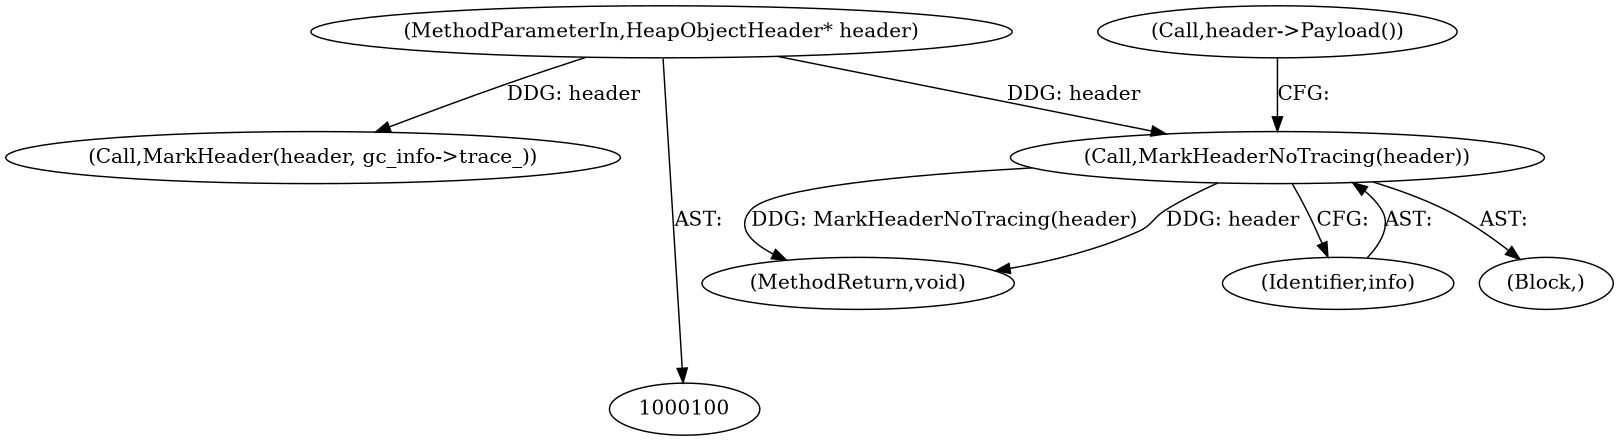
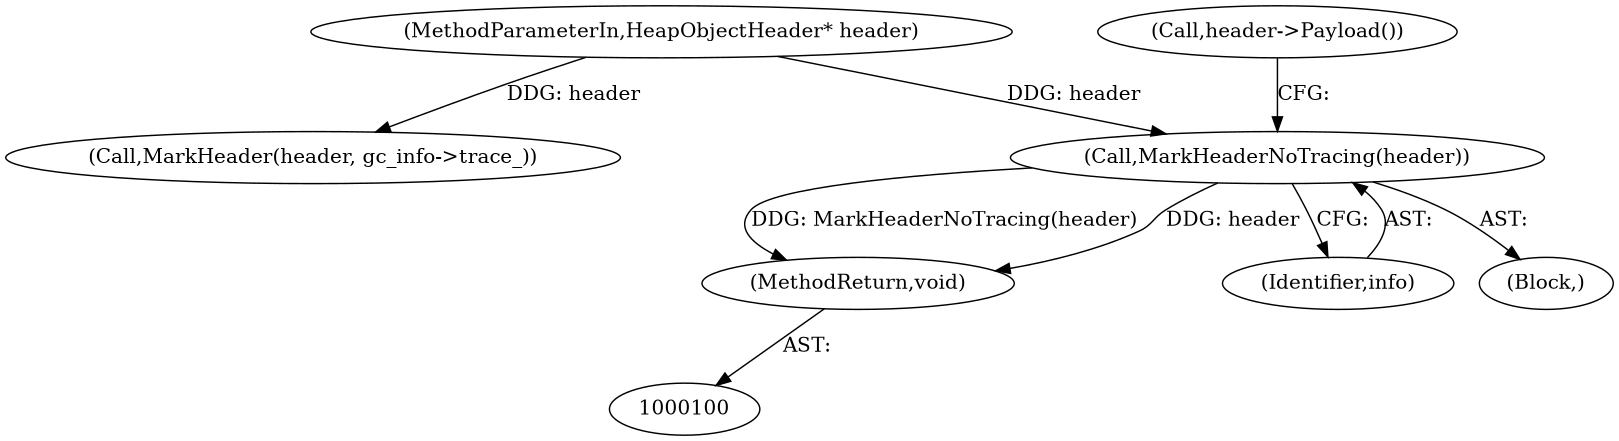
edge "(MethodParameterIn,HeapObjectHeader* header)" -> "1000100": now "(MethodReturn,void)" -> "1000100"
